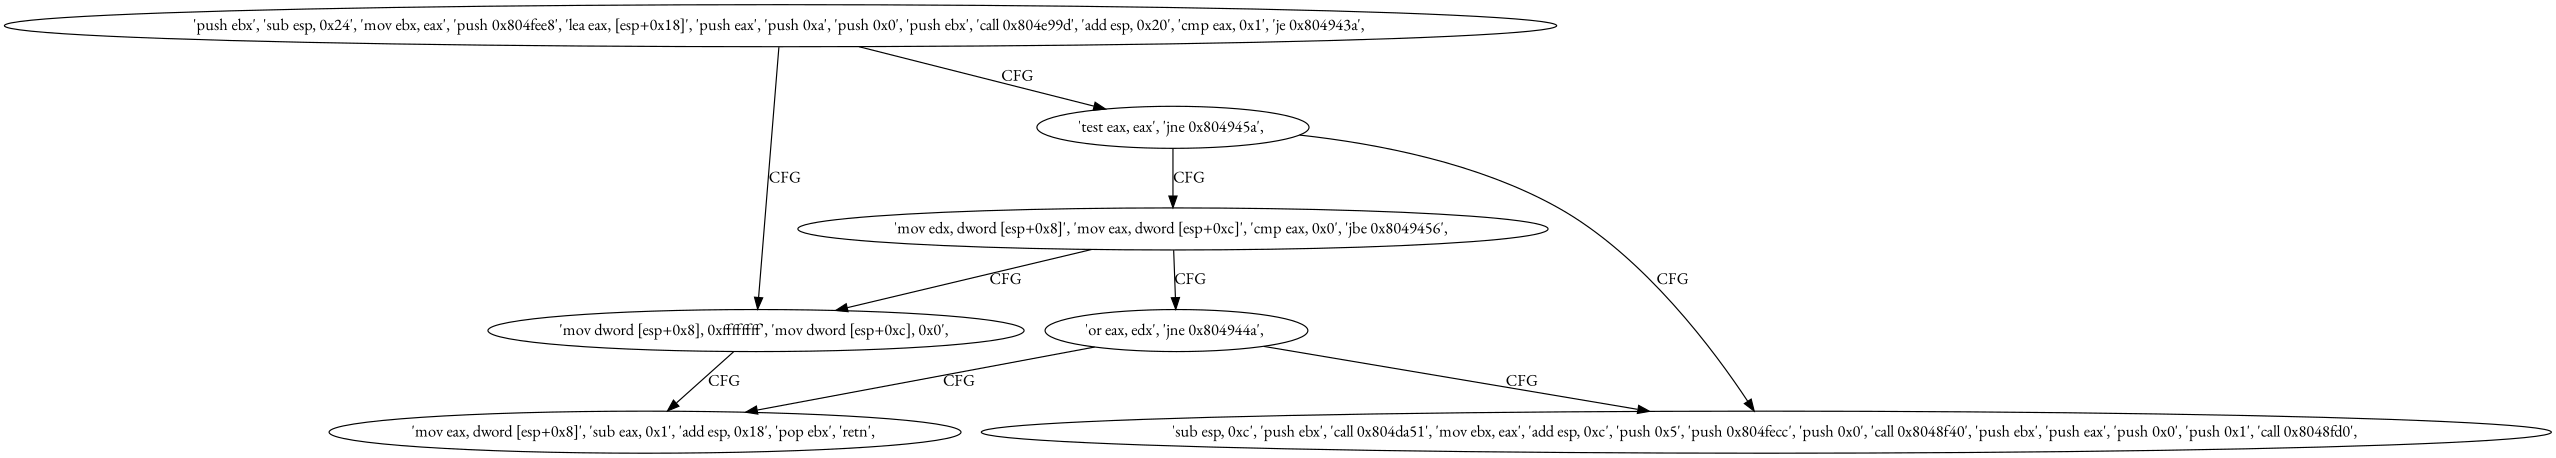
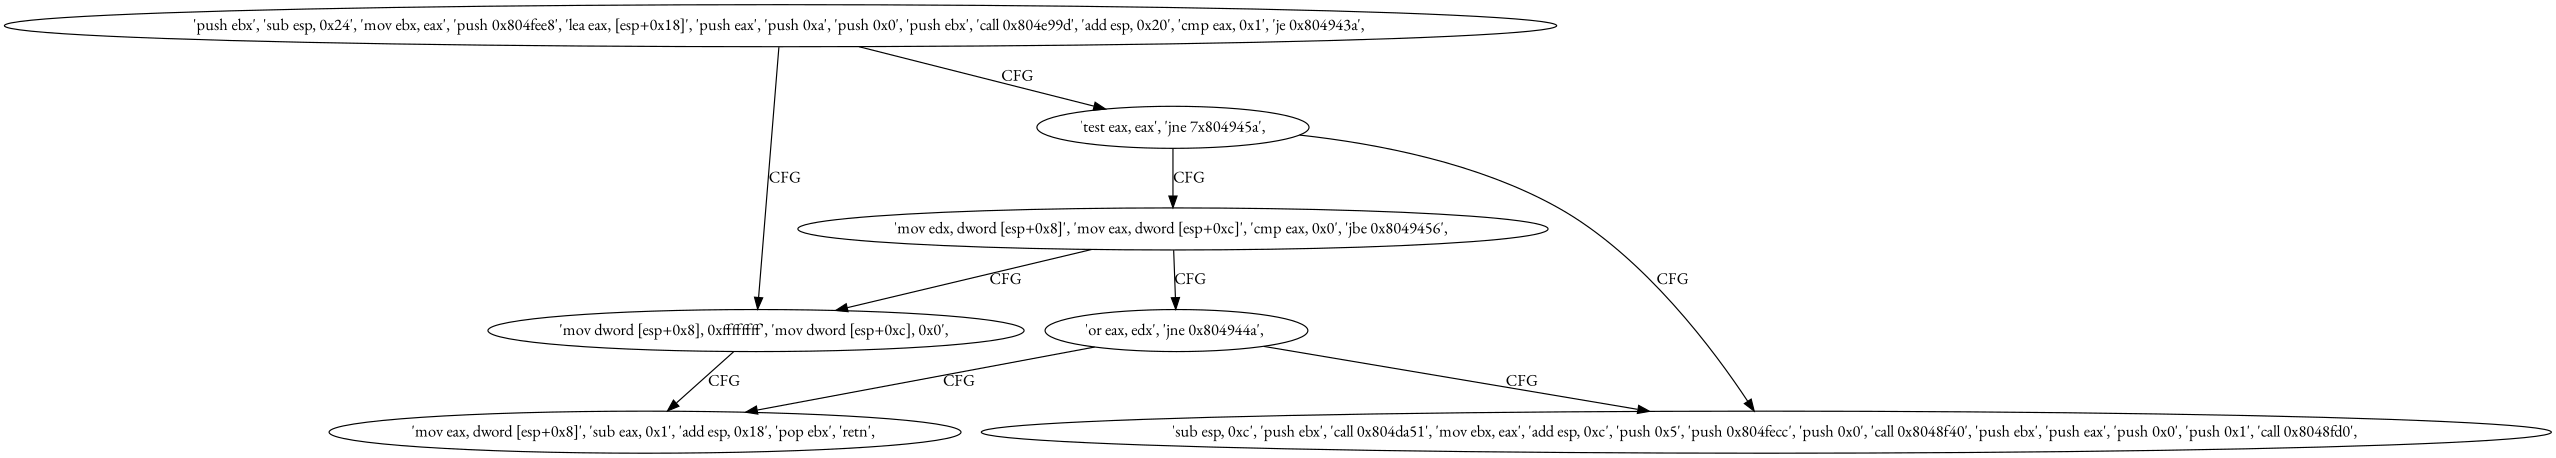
node "'test eax, eax', 'jne 0x804945a',": label "'test eax, eax', 'jne 0x804945a'," -> "'test eax, eax', 'jne 7x804945a',"
